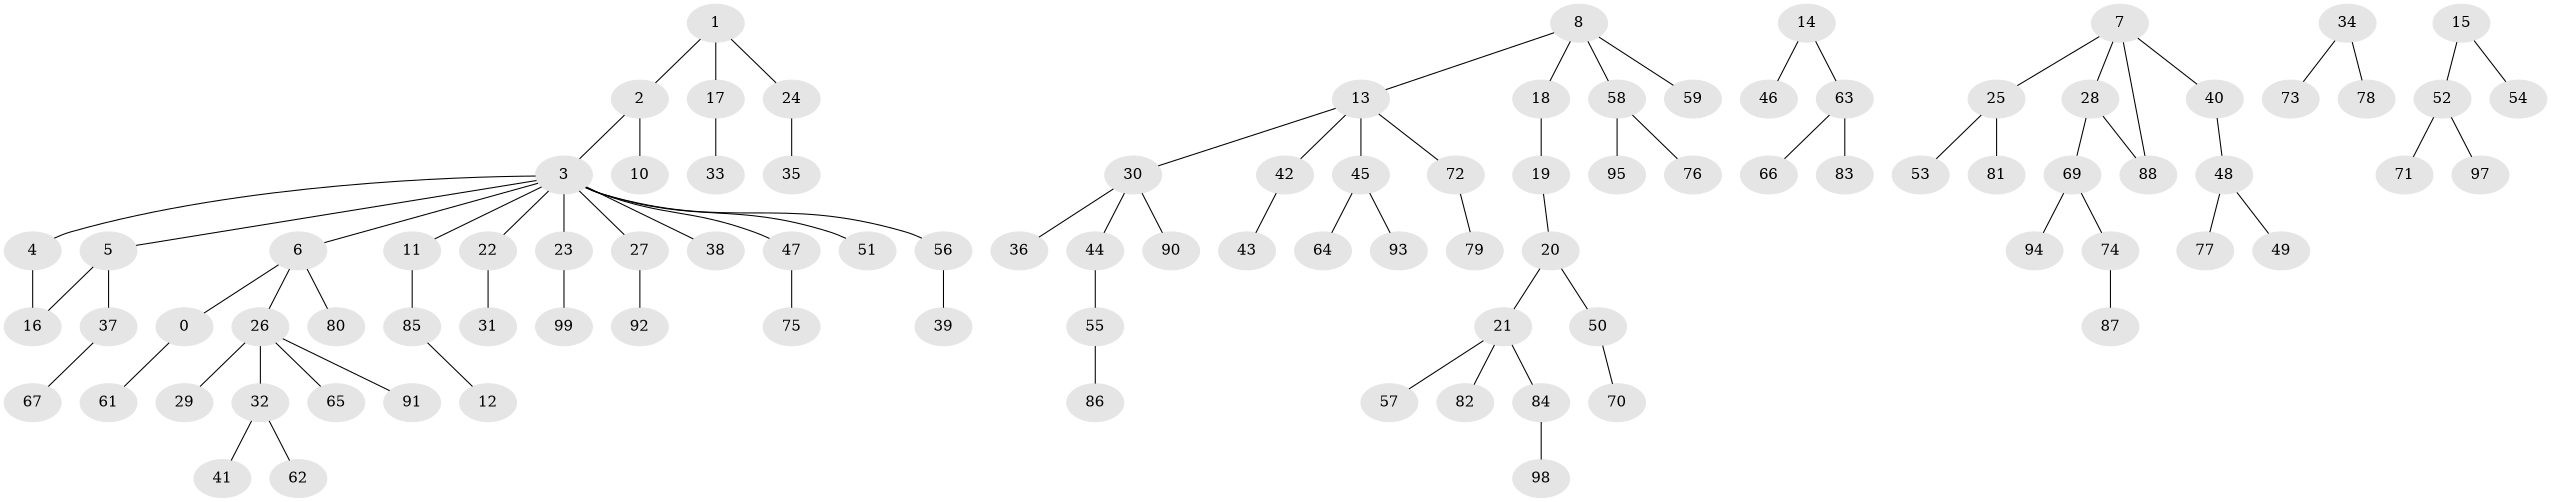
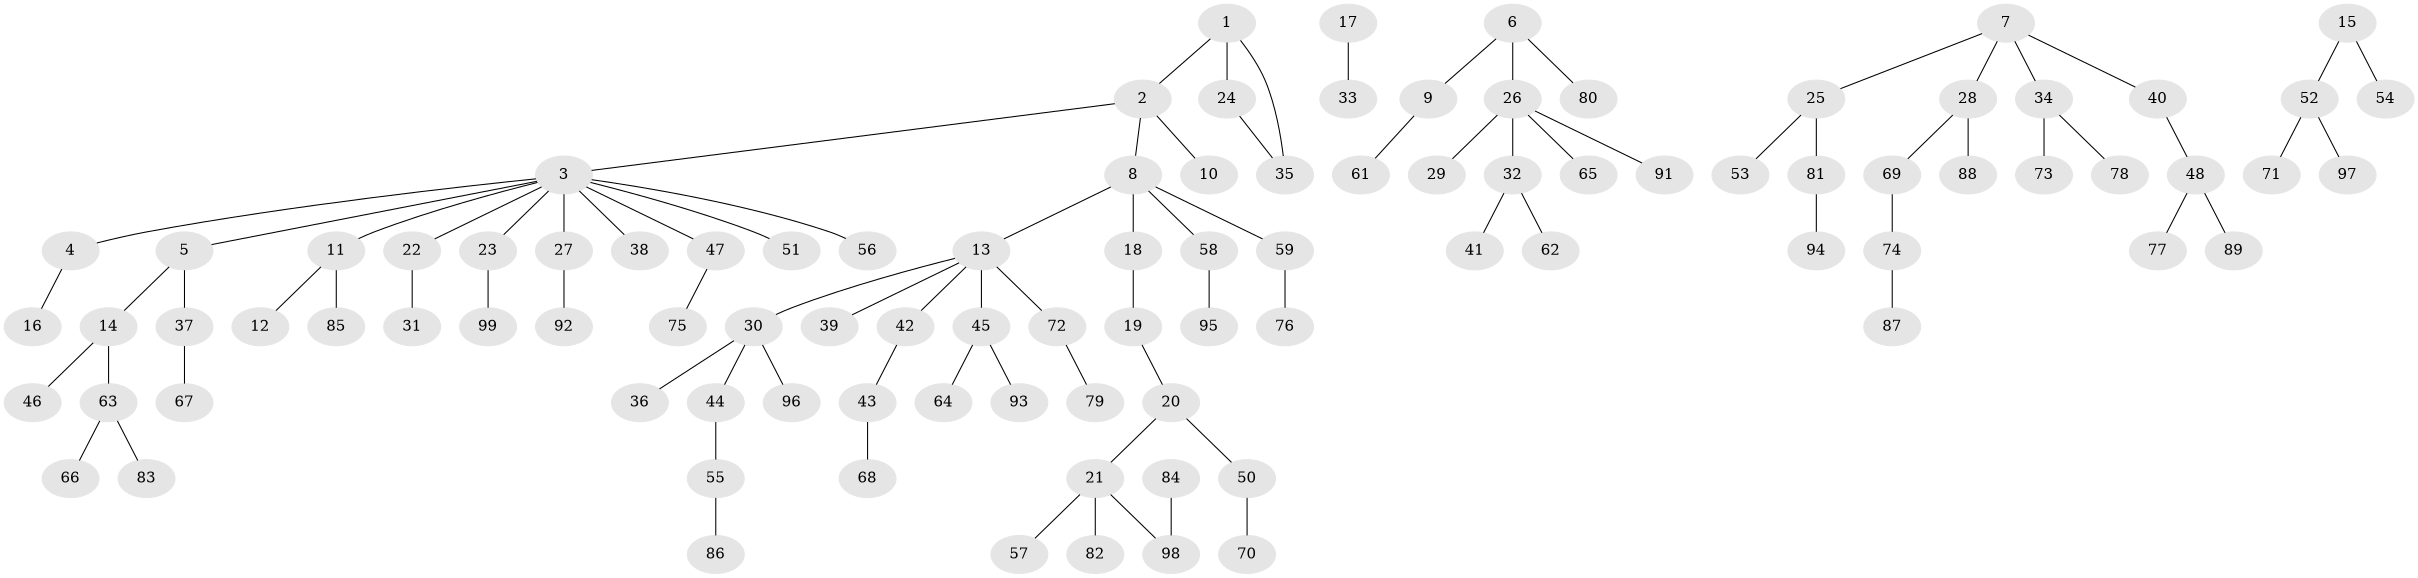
edge "1" -- "17": now "1" -- "35"
edge "7" -- "88": now "7" -- "34"
edge "2" -- "8": added
edge "58" -- "76": now "59" -- "76"
edge "3" -- "6": removed
edge "69" -- "94": now "81" -- "94"
node "90": label "90" -> "96"
node "49": label "49" -> "89"
edge "5" -- "16": now "5" -- "14"
edge "56" -- "39": now "13" -- "39"
node "0": label "0" -> "9"
edge "85" -- "12": now "11" -- "12"
edge "21" -- "84": now "21" -- "98"
node "68": added
